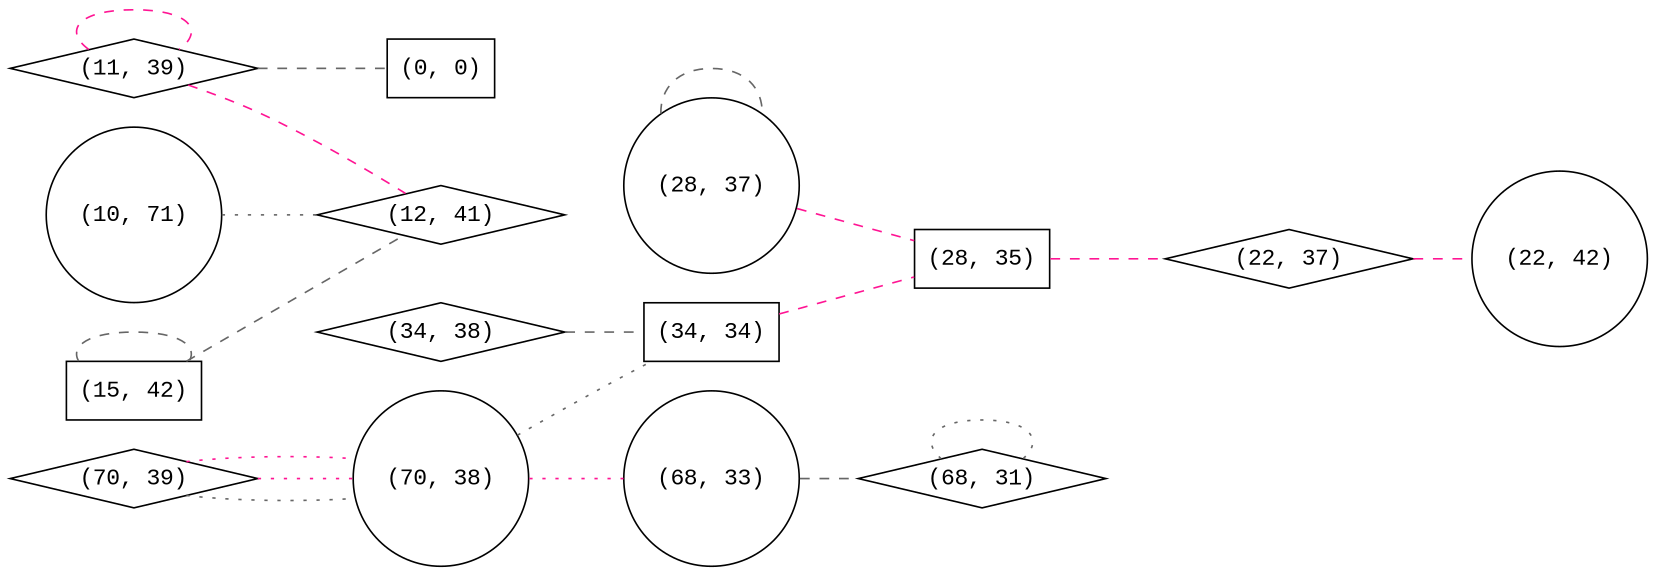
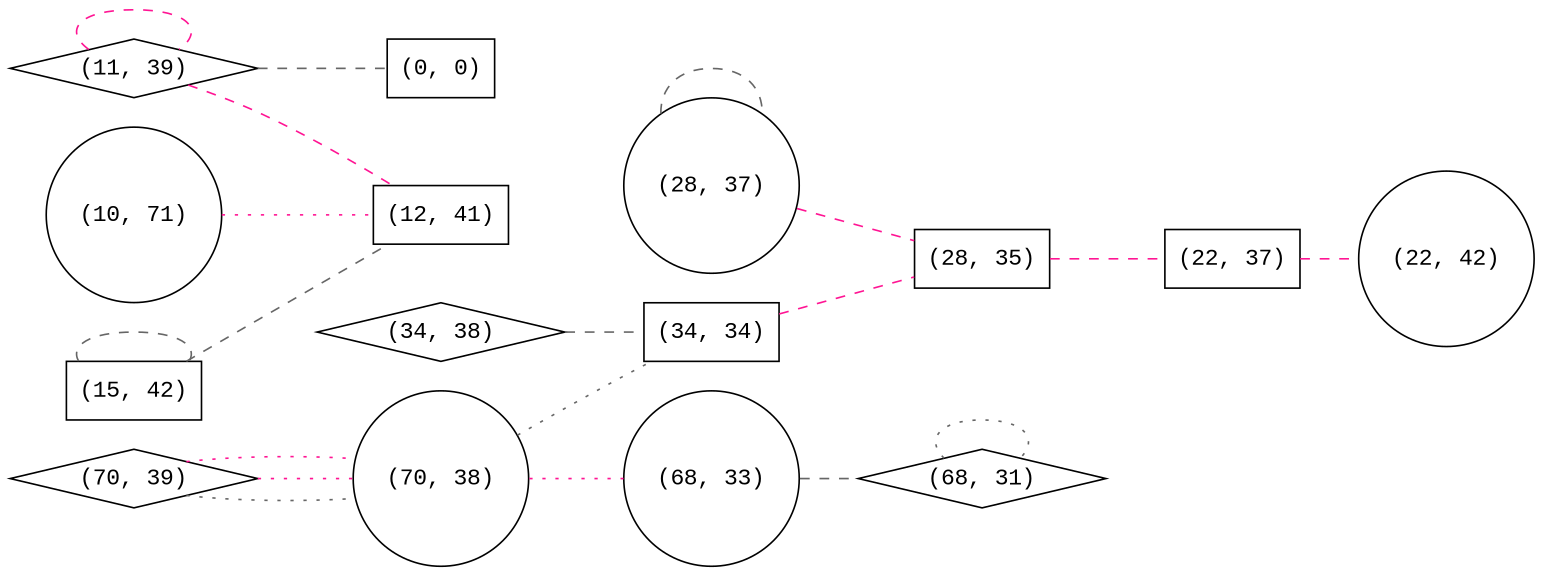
edge "(10, 71)" -- "(12, 41)": color gray40 -> deeppink
node "(12, 41)": shape diamond -> box
node "(22, 37)": shape diamond -> box
